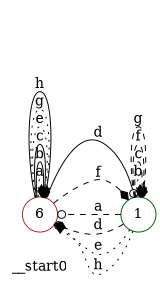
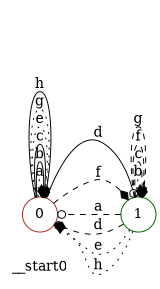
node "6": label "6" -> "0"
